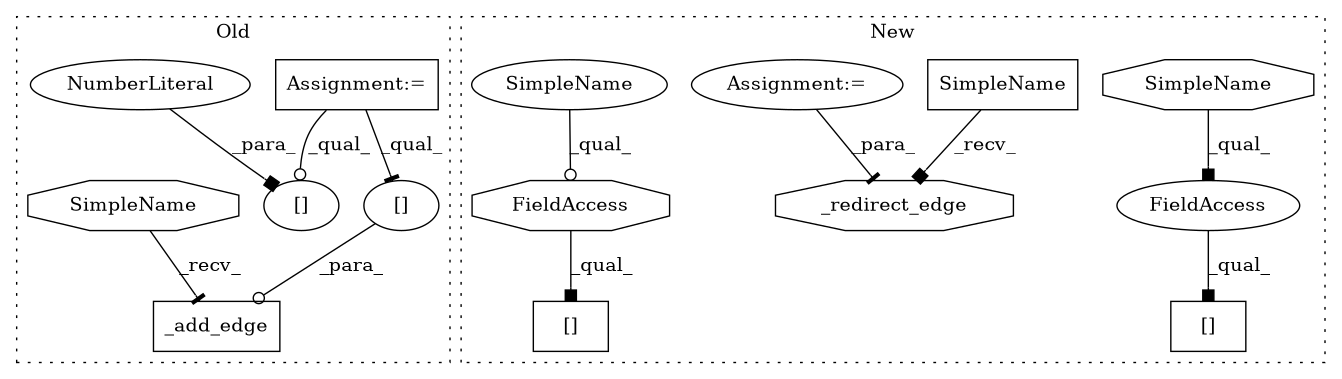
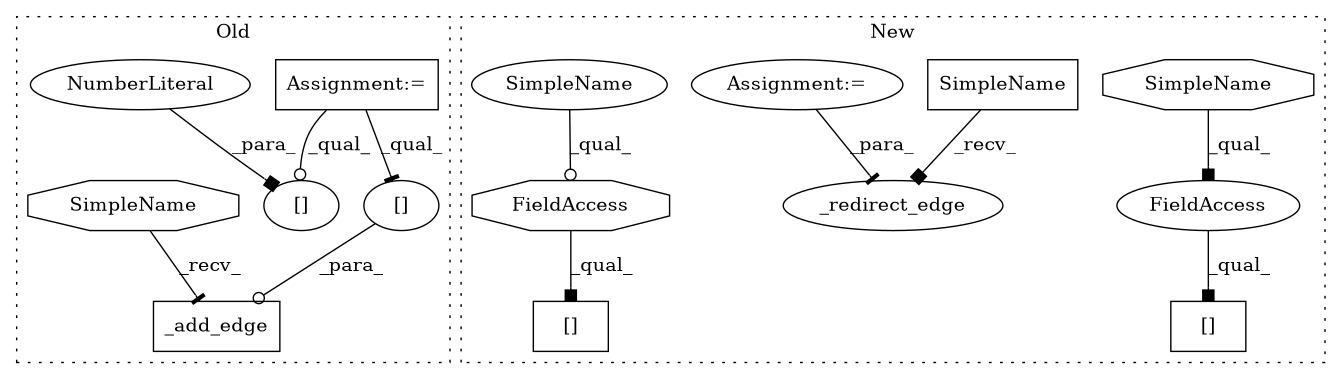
node "_redirect_edge": shape octagon -> ellipse
